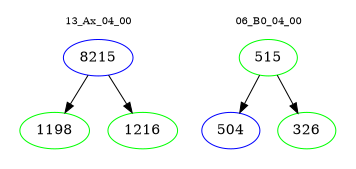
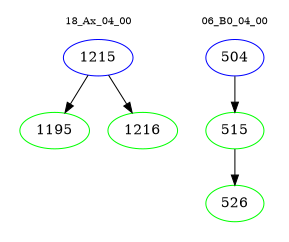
cluster "13_Ax_04_00": label "13_Ax_04_00" -> "18_Ax_04_00"
node "8215": label "8215" -> "1215"
edge "515" -> "504": reversed
node "1198": label "1198" -> "1195"
node "326": label "326" -> "526"
